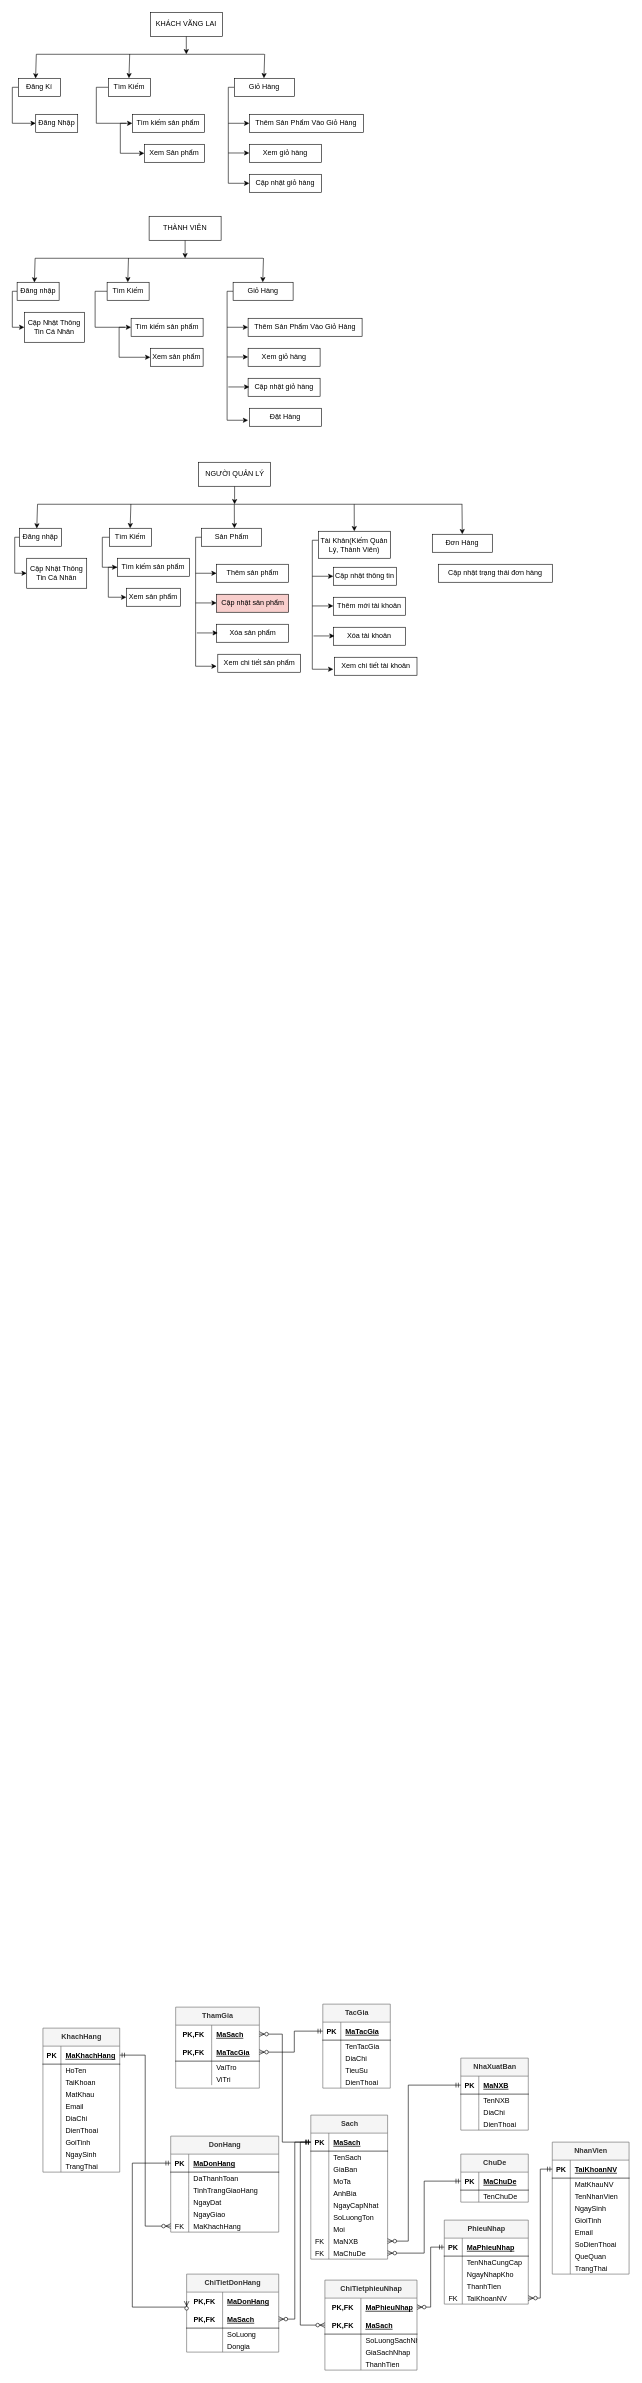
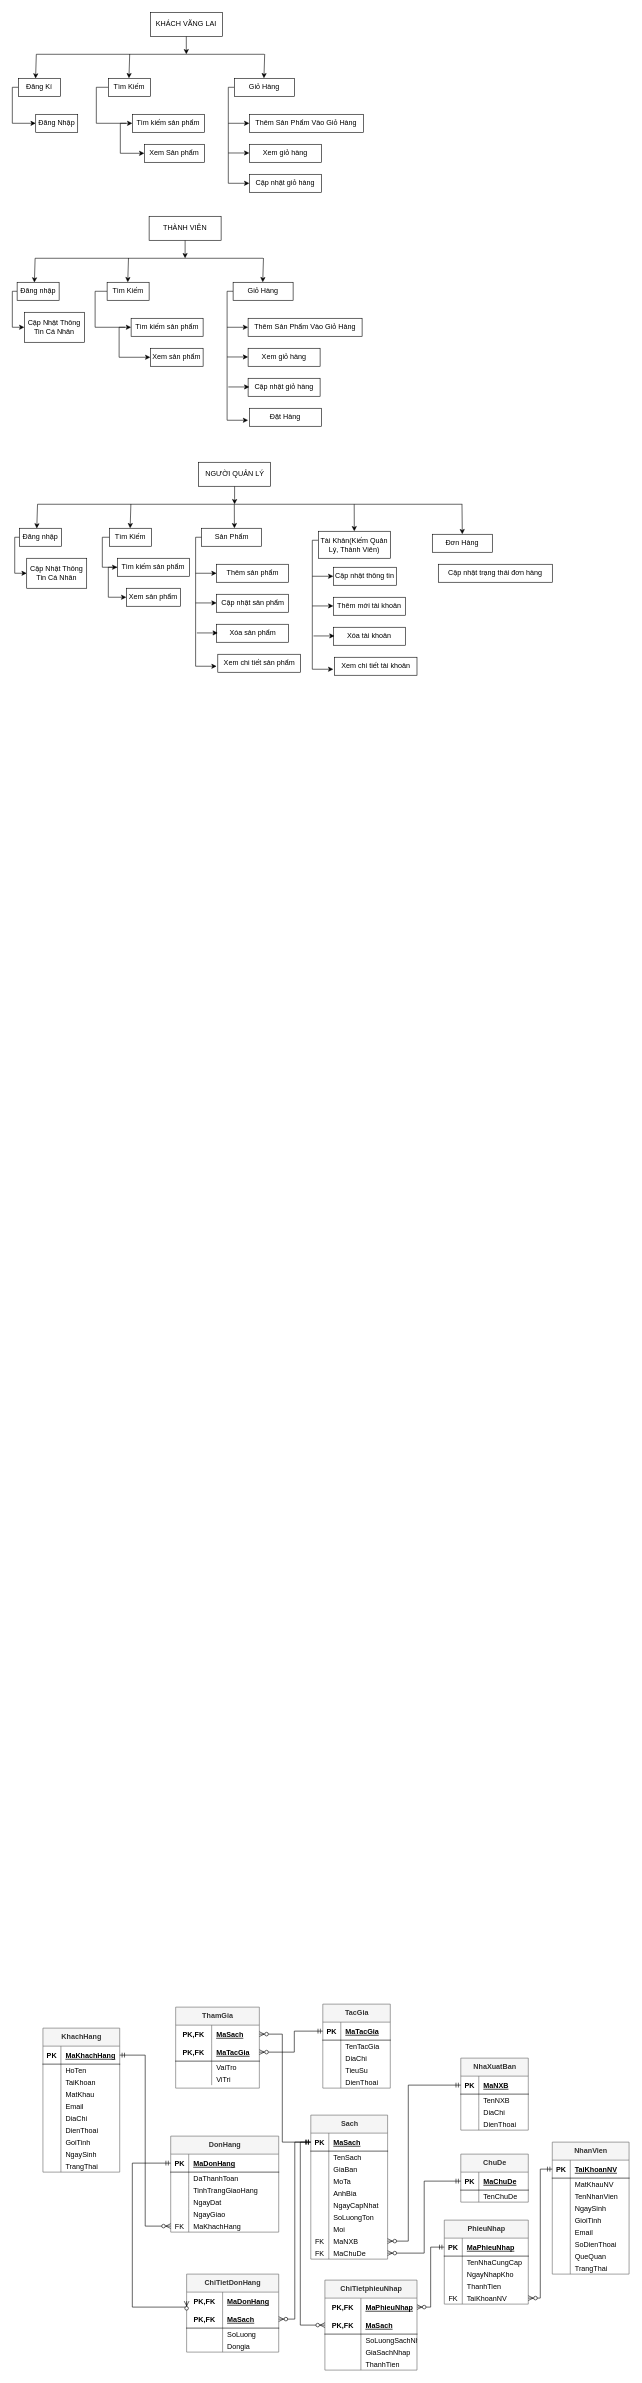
node "Cập nhật sản phẩm": fillcolor #f8cecc -> #ffffff
